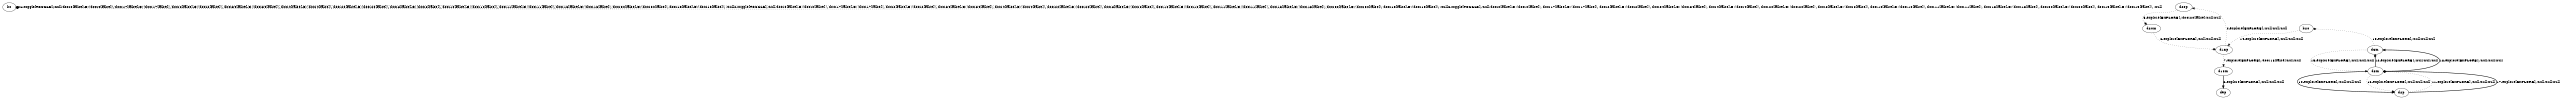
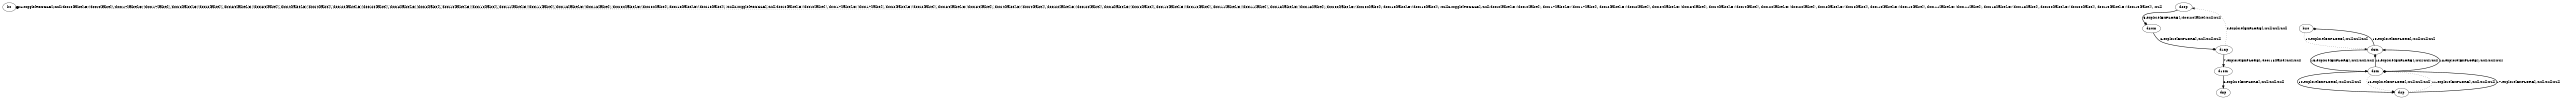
edge "d20p" -> "d20m": style dotted -> bold
edge "d3m" -> "b20": style dotted -> bold
edge "b20" -> "d13p": now "b20" -> "d3m"
edge "d20m" -> "d13p": style dotted -> bold
edge "d13p" -> "d13m": style dotted -> bold
edge "d3m" -> "d8m": style dotted -> bold
node "d9p": label "d9p" -> "d8p"
